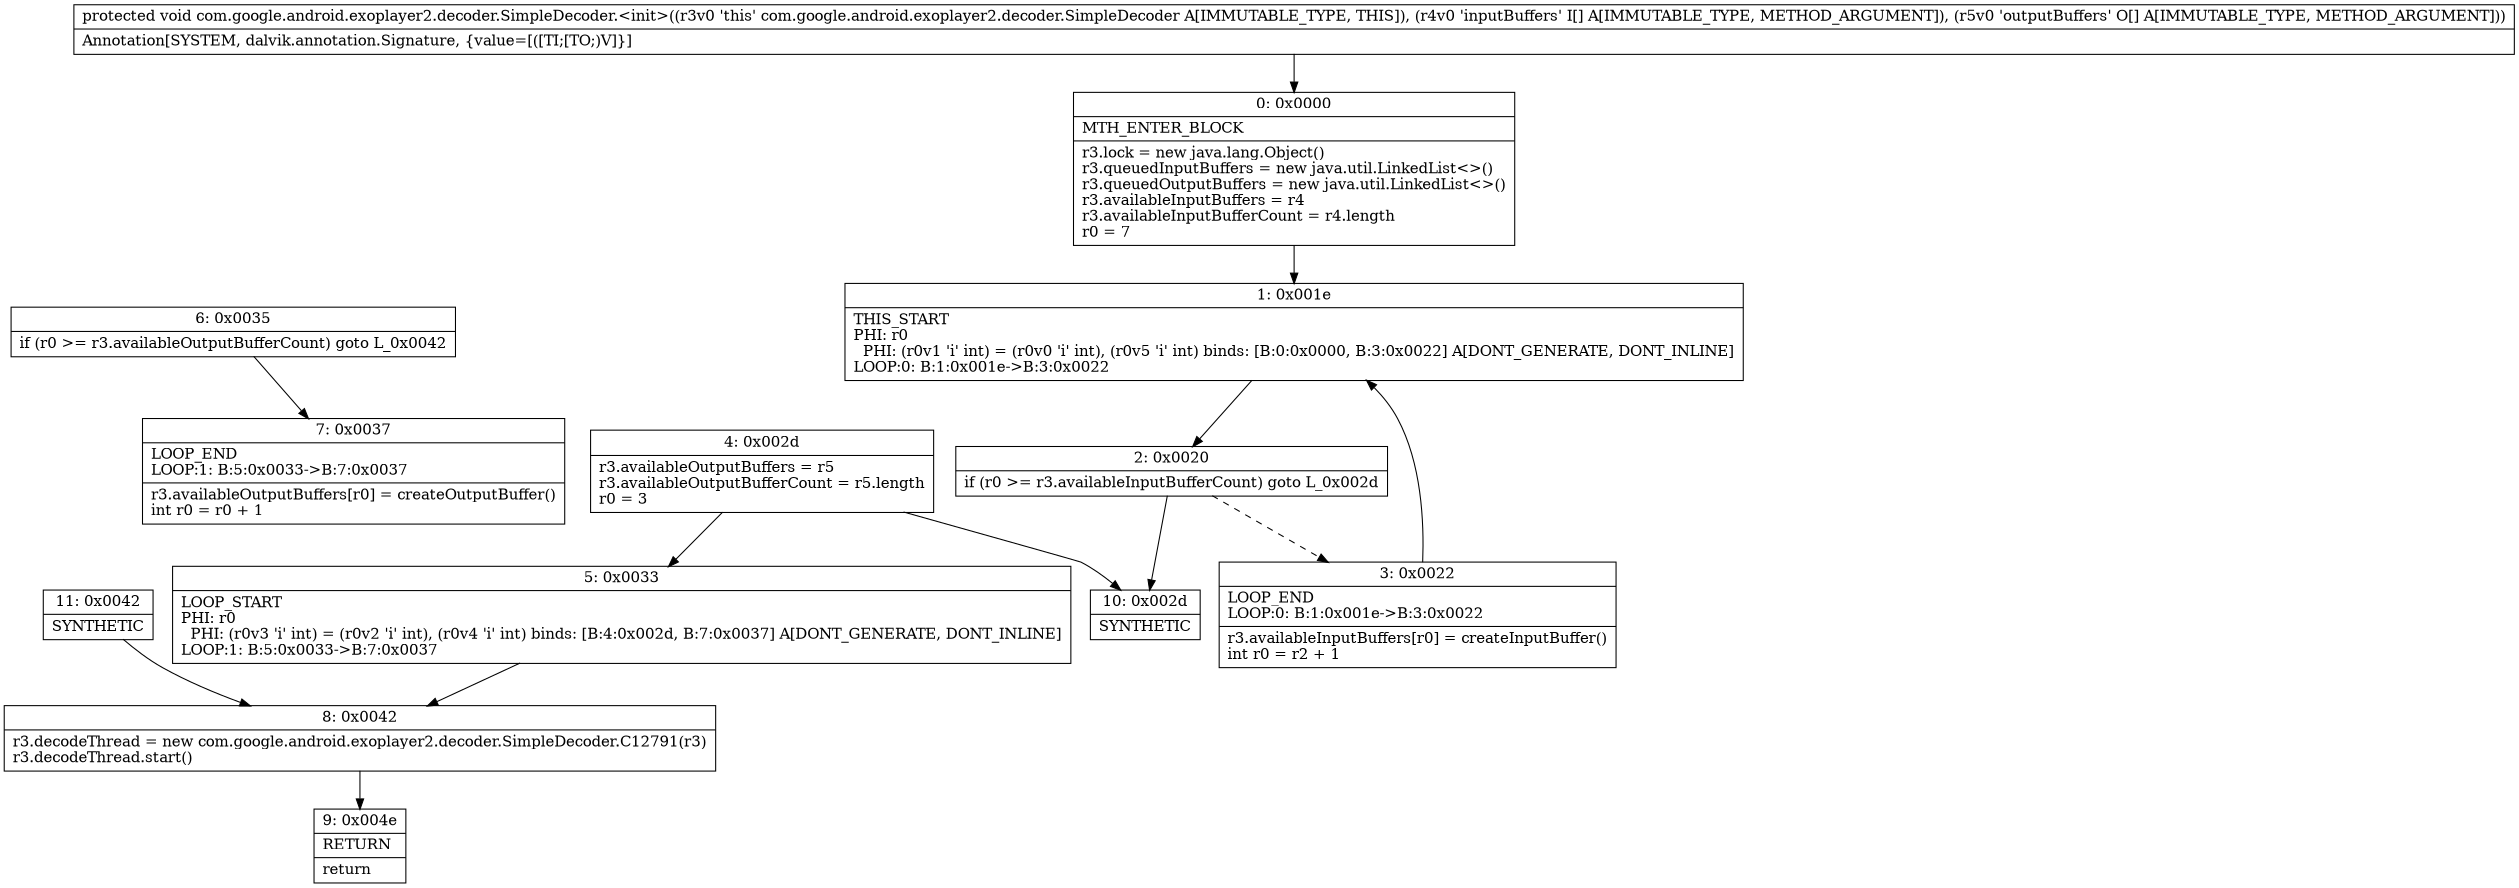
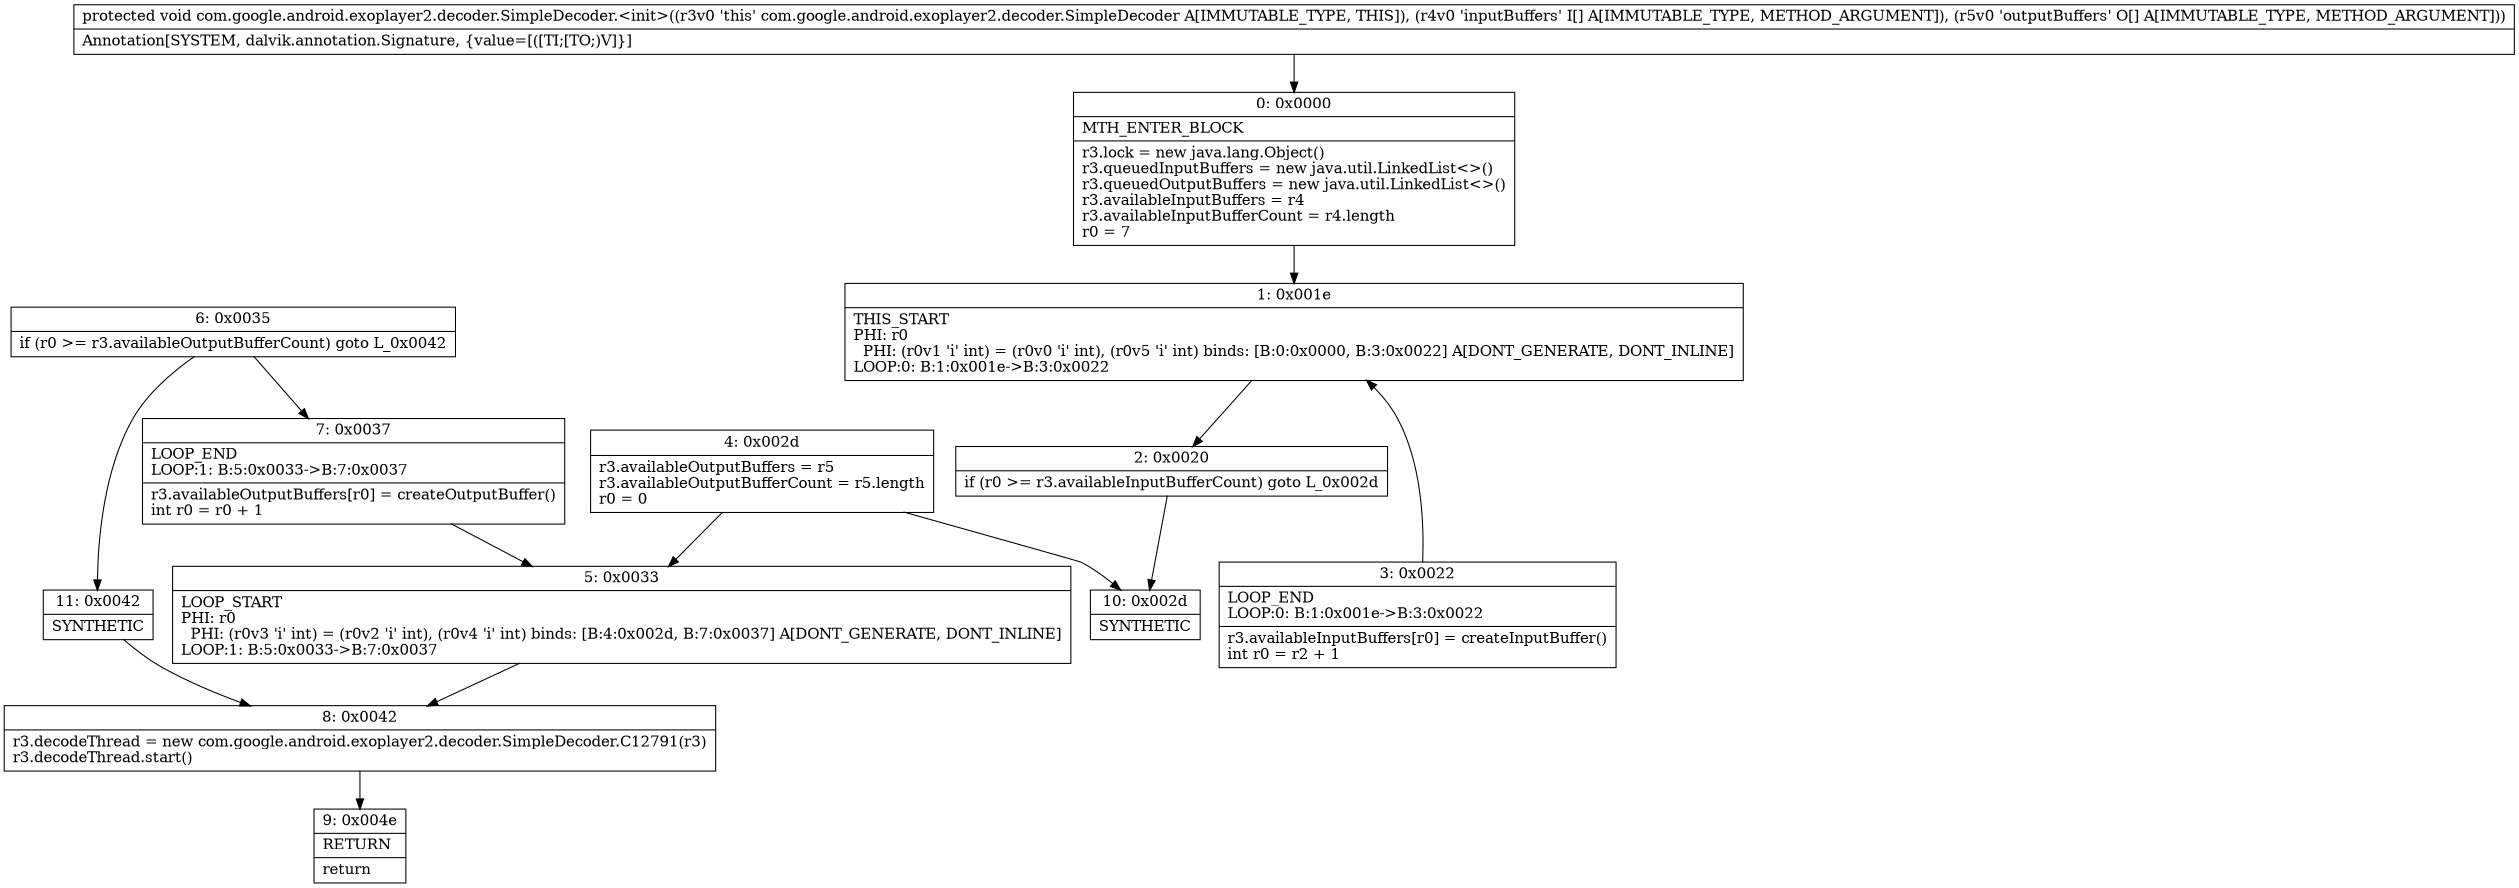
edge "6: 0x0035" -> "11: 0x0042": added
node "4: 0x002d": text "r0 = 3" -> "r0 = 0"
edge "2: 0x0020" -> "3: 0x0022": removed
edge "7: 0x0037" -> "5: 0x0033": added
